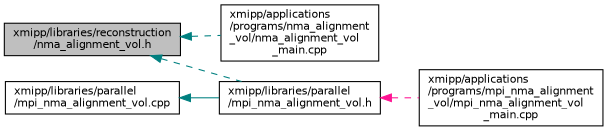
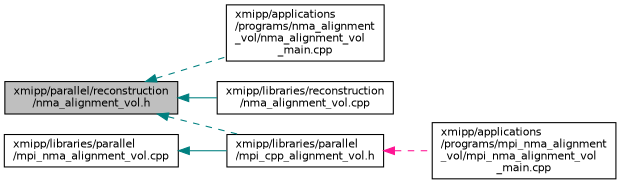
node "xmipp/libraries/reconstruction /nma_alignment_vol.h": label "xmipp/libraries/reconstruction /nma_alignment_vol.h" -> "xmipp/parallel/reconstruction /nma_alignment_vol.h"
node "xmipp/libraries/parallel /mpi_nma_alignment_vol.h": label "xmipp/libraries/parallel /mpi_nma_alignment_vol.h" -> "xmipp/libraries/parallel /mpi_cpp_alignment_vol.h"
node "xmipp/libraries/reconstruction /nma_alignment_vol.cpp": added
